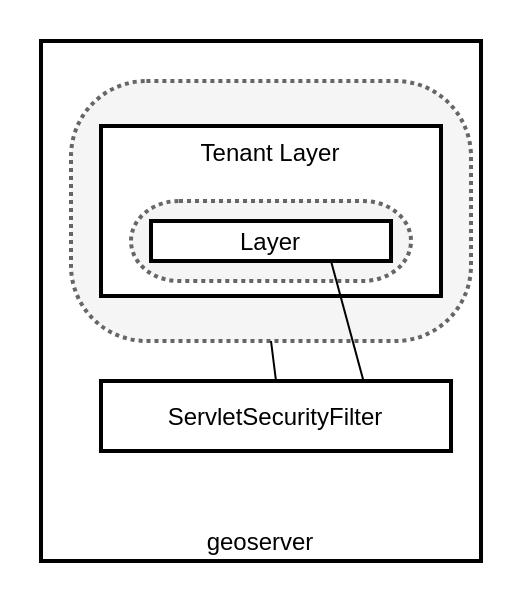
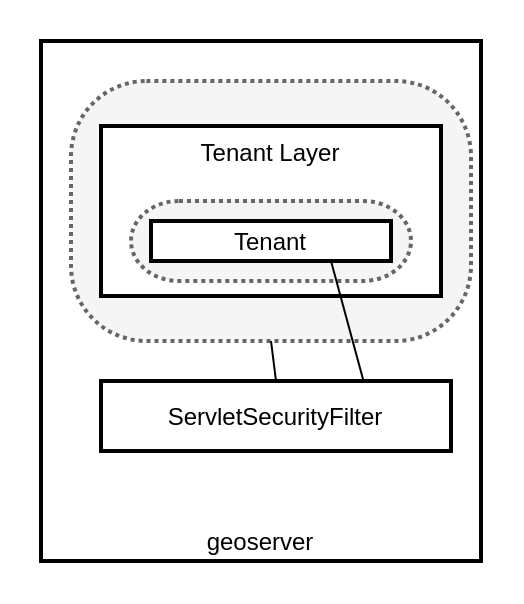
node "Layer": label "Layer" -> "Tenant"
